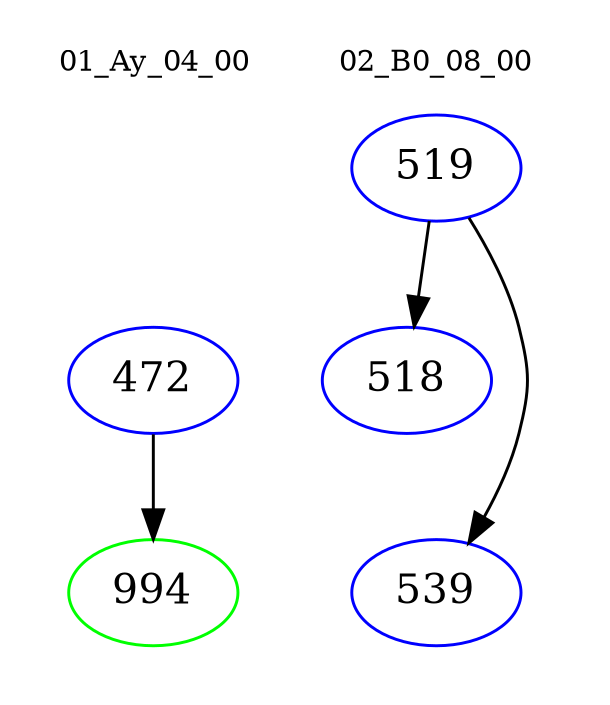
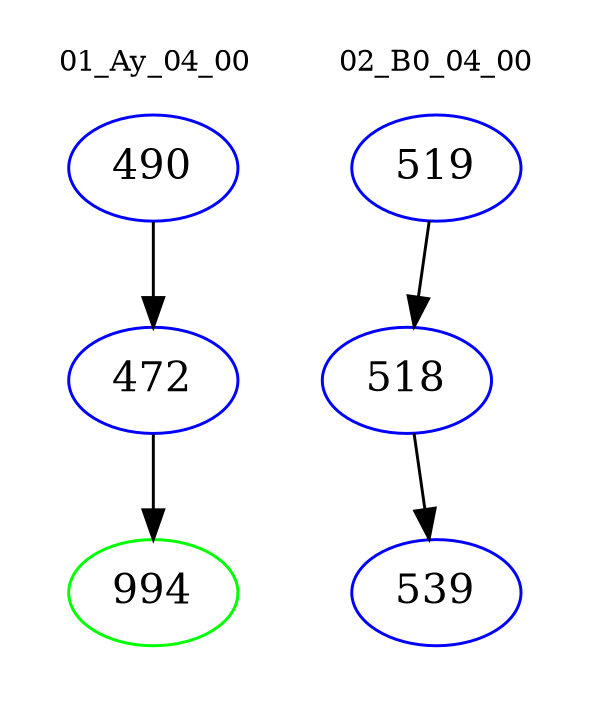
cluster "02_B0_08_00": label "02_B0_08_00" -> "02_B0_04_00"
node "490": added
edge "519" -> "539": now "518" -> "539"
